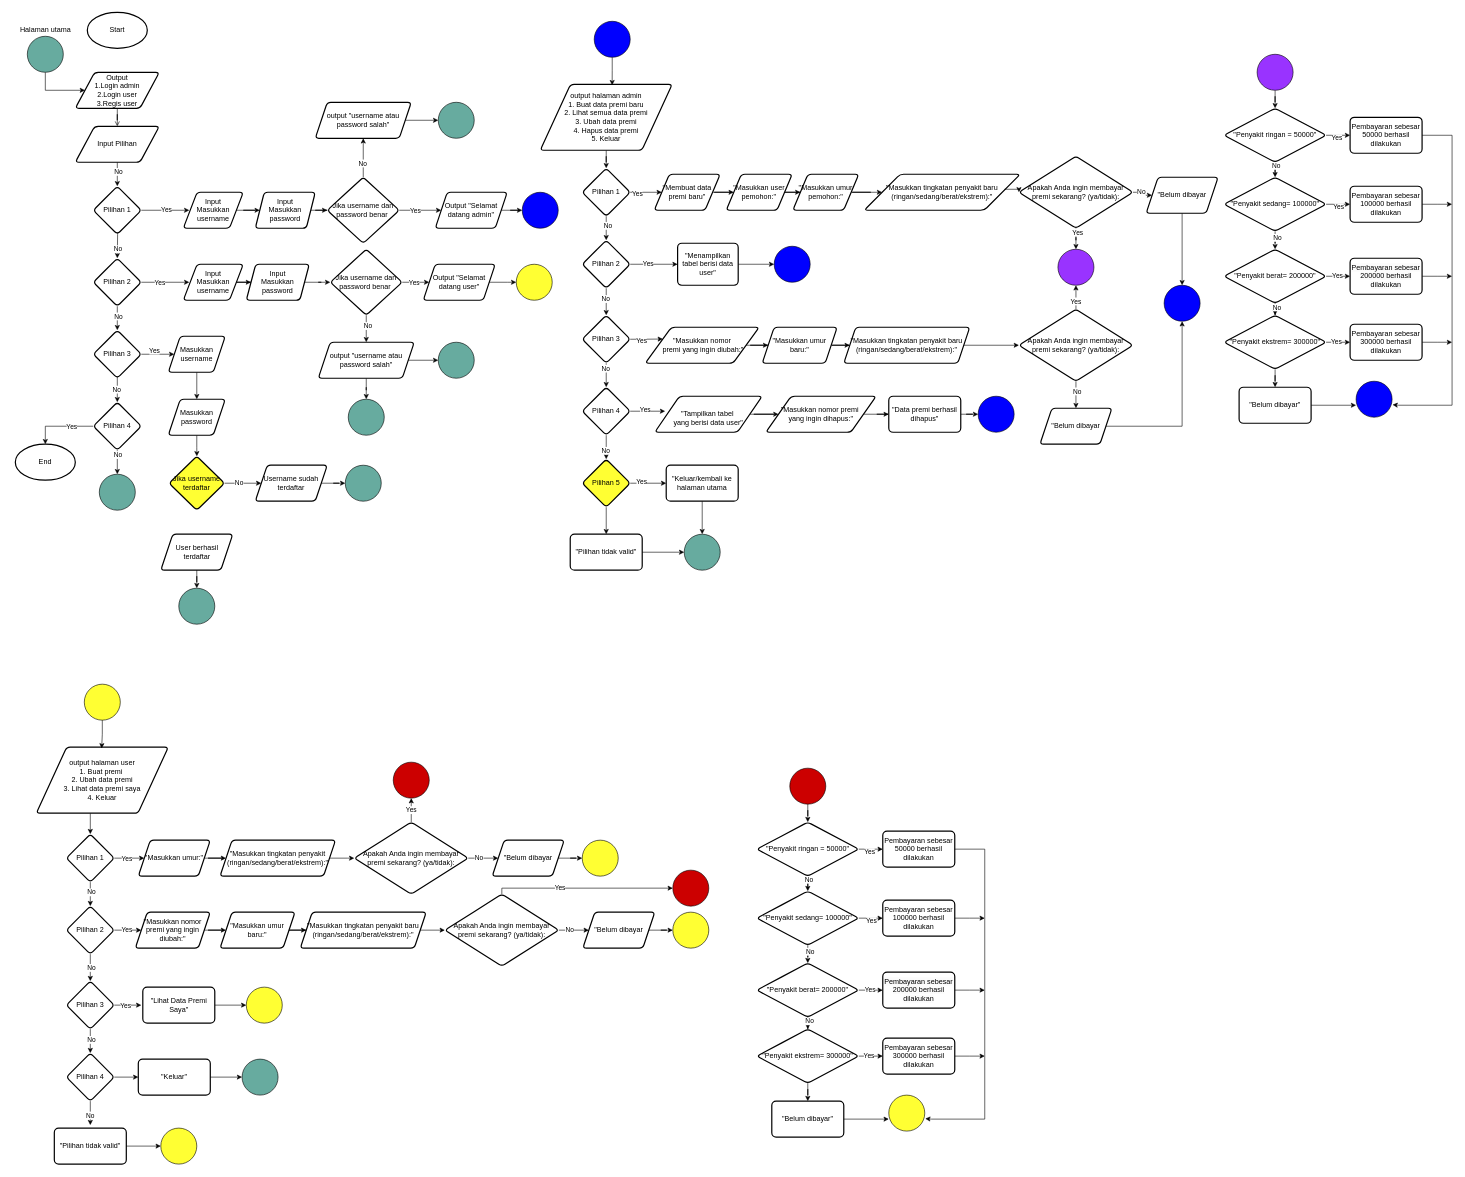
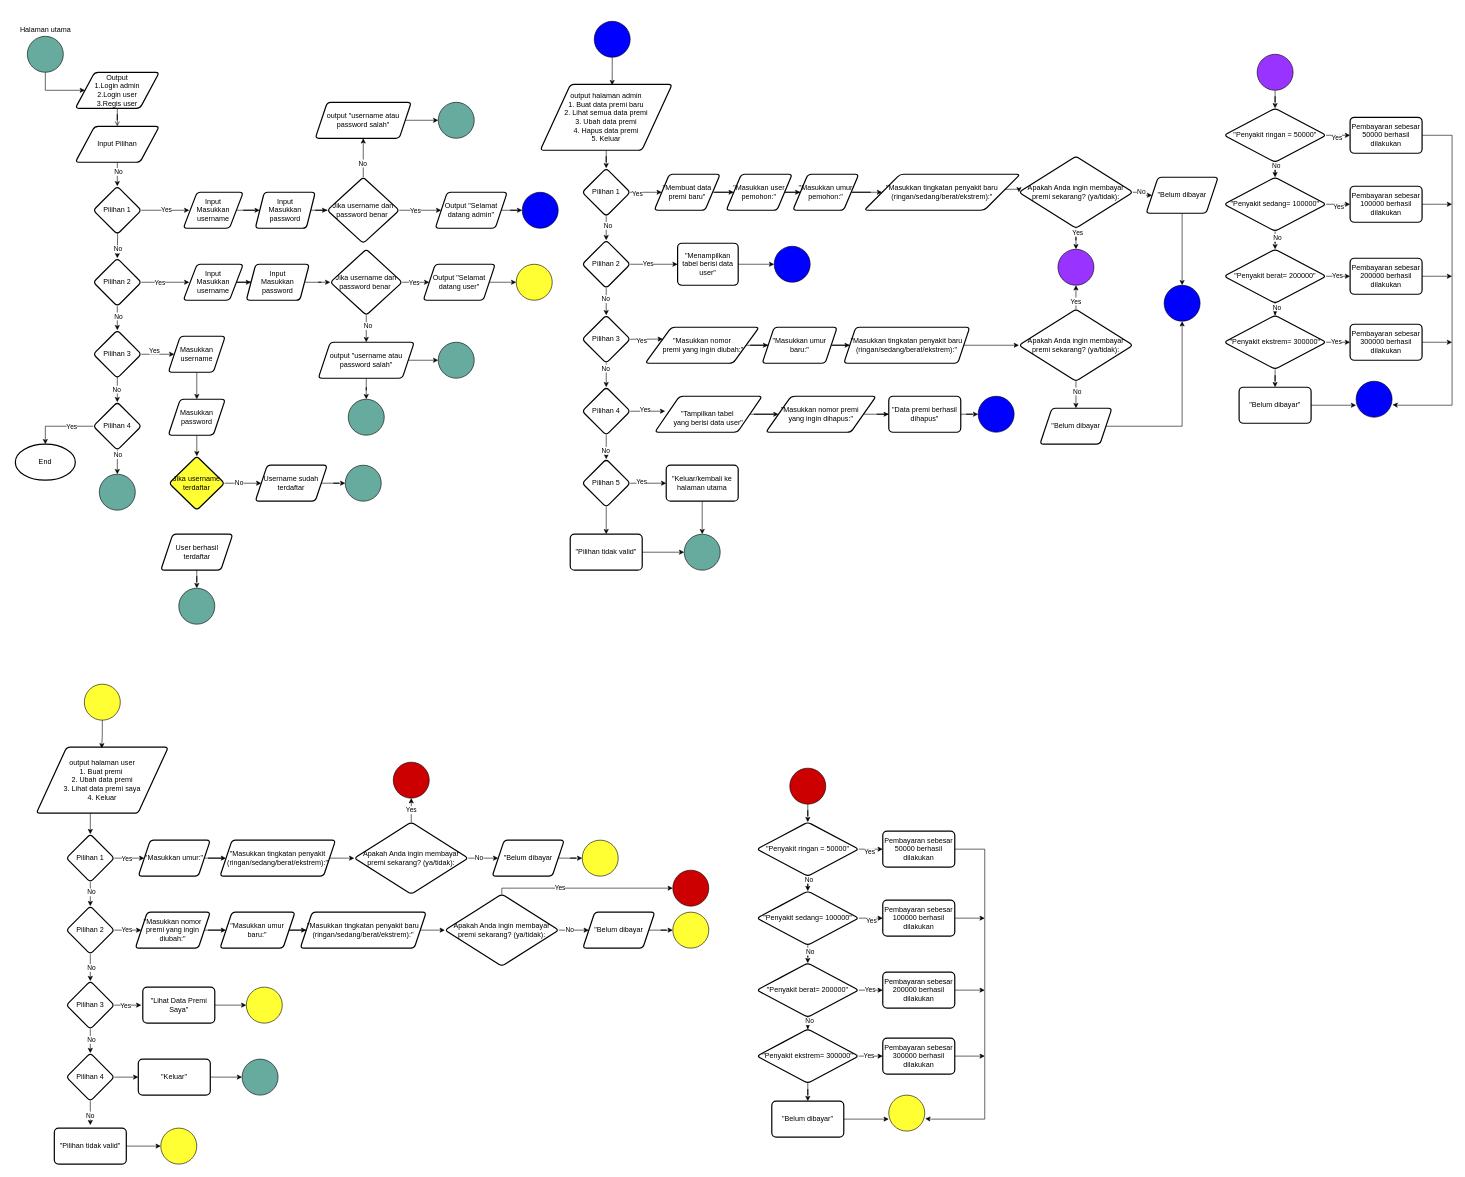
node "Start": removed
node "Pilihan 5": fillcolor #ffff33 -> #ffffff
